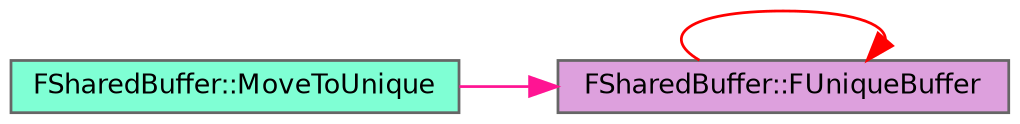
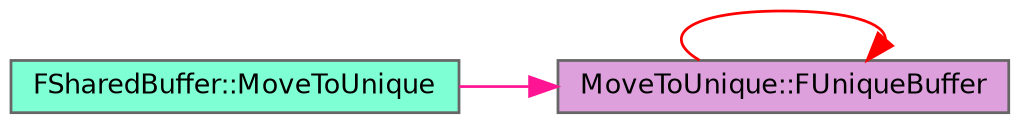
node "FSharedBuffer::FUniqueBuffer": label "FSharedBuffer::FUniqueBuffer" -> "MoveToUnique::FUniqueBuffer"
